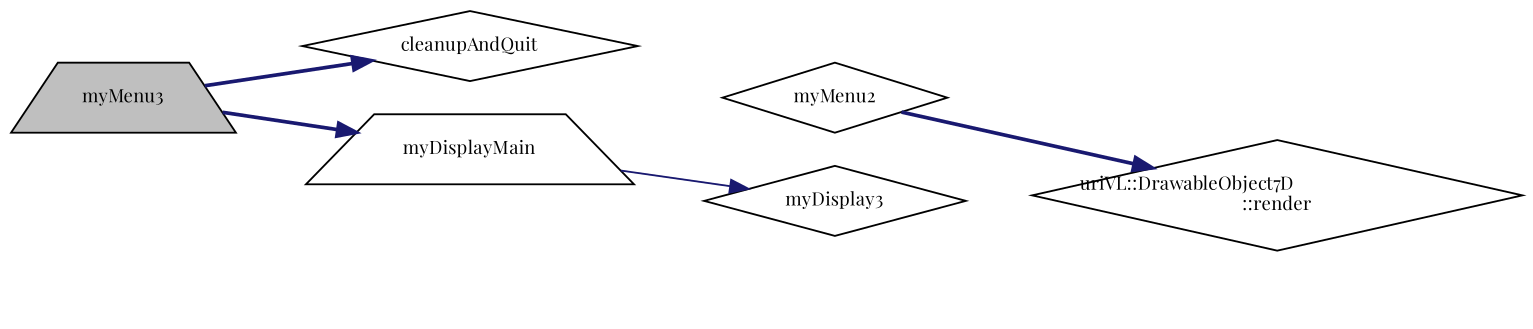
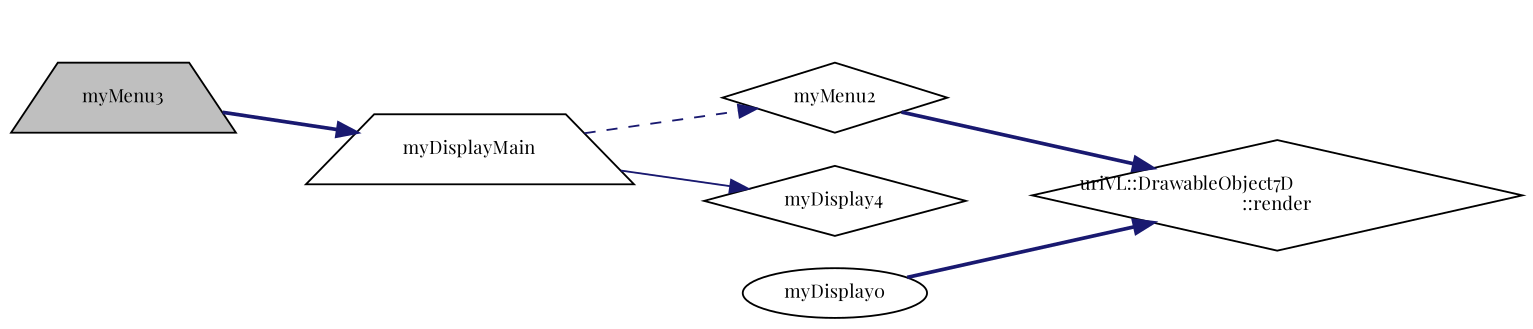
node "cleanupAndQuit": removed
edge "myDisplayMain" -> "myMenu2": added
node "myDisplay3": label "myDisplay3" -> "myDisplay4"
node "myDisplay0": added
